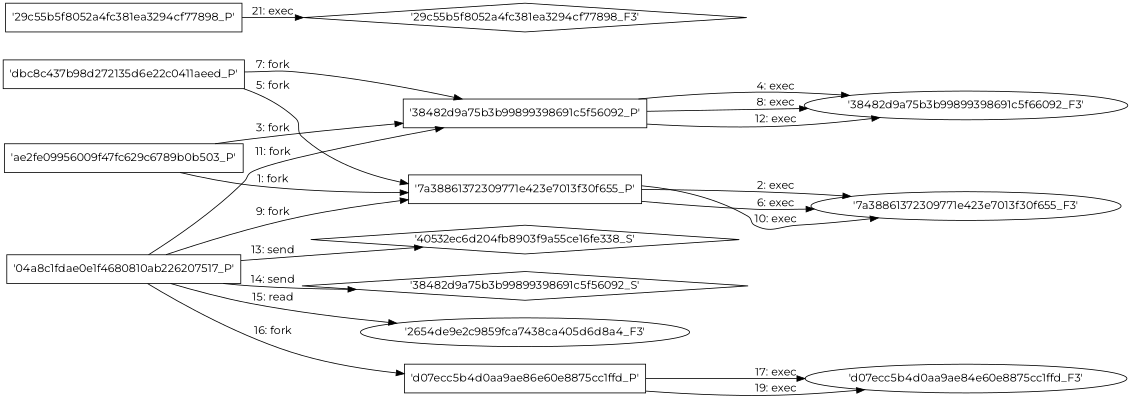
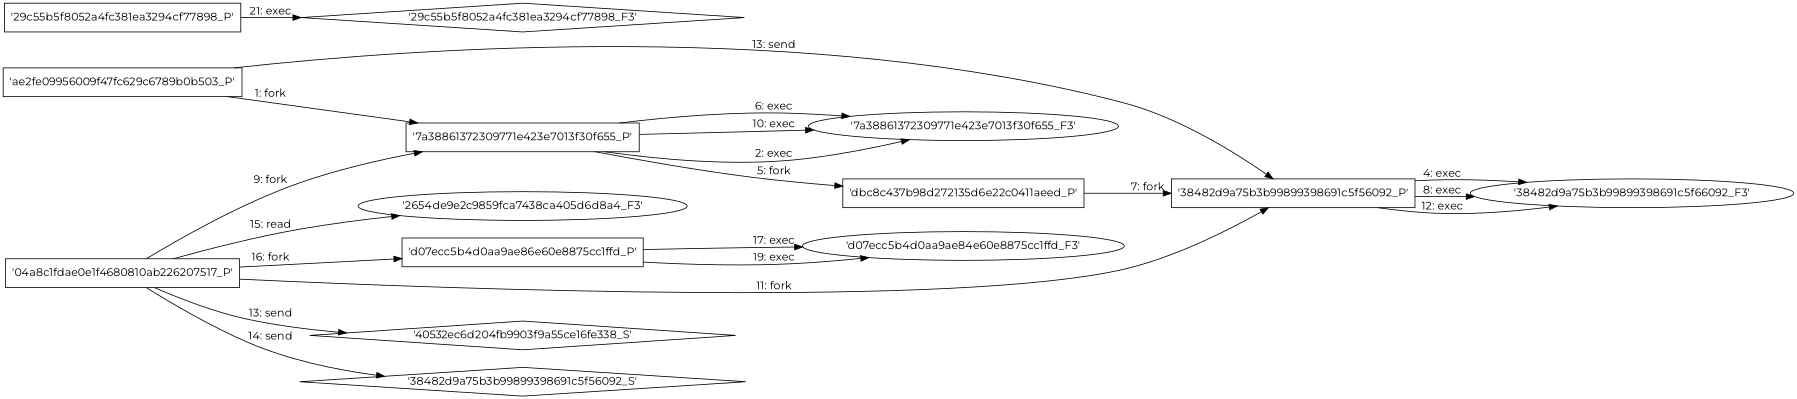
edge "'ae2fe09956009f47fc629c6789b0b503_P'" -> "'38482d9a75b3b99899398691c5f56092_P'": label "3: fork" -> "13: send"
edge "'dbc8c437b98d272135d6e22c0411aeed_P'" -> "'7a38861372309771e423e7013f30f655_P'": reversed
node "'40532ec6d204fb8903f9a55ce16fe338_S'": label "'40532ec6d204fb8903f9a55ce16fe338_S'" -> "'40532ec6d204fb9903f9a55ce16fe338_S'"
